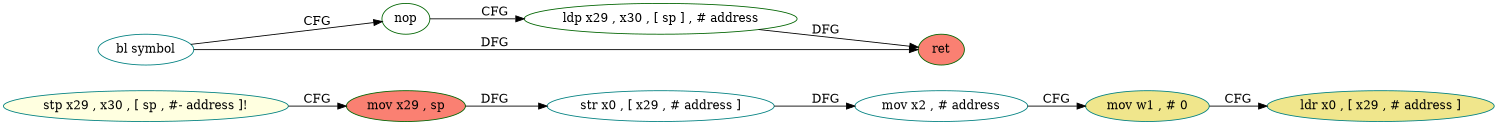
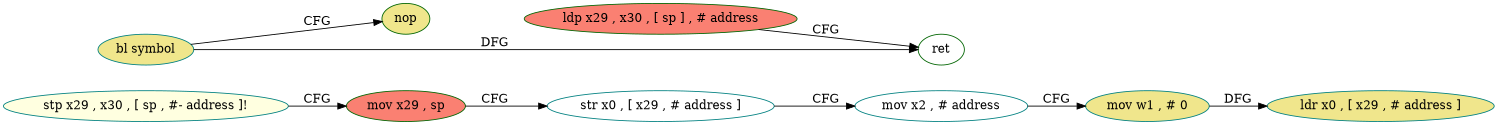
node "nop": fillcolor white -> khaki
edge "nop" -> "ldp x29 , x30 , [ sp ] , # address": removed, label "CFG"
node "ldp x29 , x30 , [ sp ] , # address": fillcolor white -> salmon
edge "ldp x29 , x30 , [ sp ] , # address" -> "ret": label "DFG" -> "CFG"
node "bl symbol": fillcolor white -> khaki
node "ret": fillcolor salmon -> white
edge "mov x29 , sp" -> "str x0 , [ x29 , # address ]": label "DFG" -> "CFG"
edge "str x0 , [ x29 , # address ]" -> "mov x2 , # address": label "DFG" -> "CFG"
edge "mov w1 , # 0" -> "ldr x0 , [ x29 , # address ]": label "CFG" -> "DFG"
